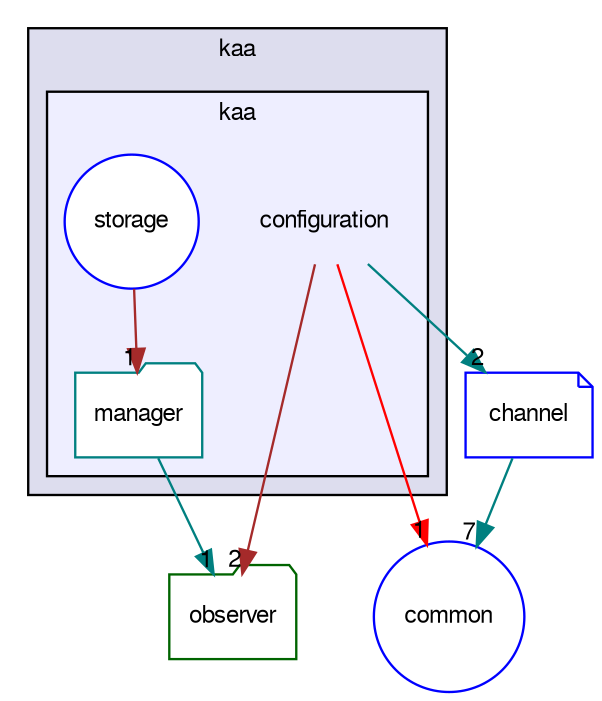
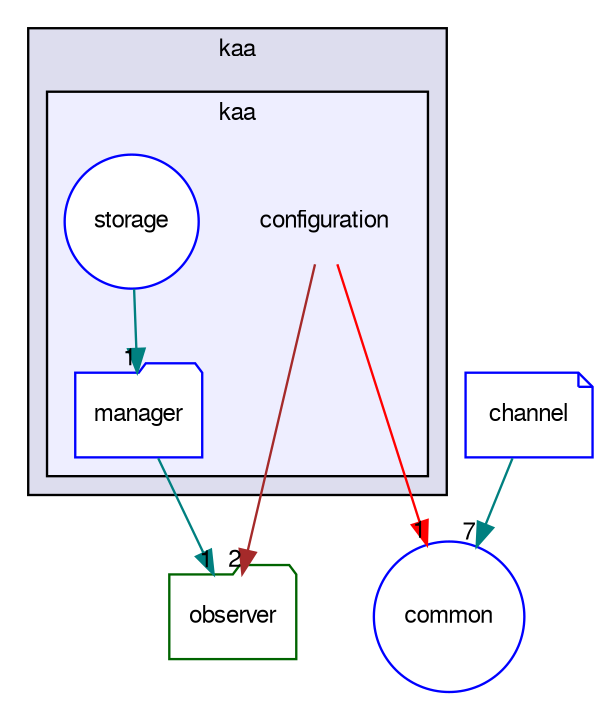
edge "configuration" -> "channel": removed
edge "storage" -> "manager": color brown -> teal
node "manager": color teal -> blue
